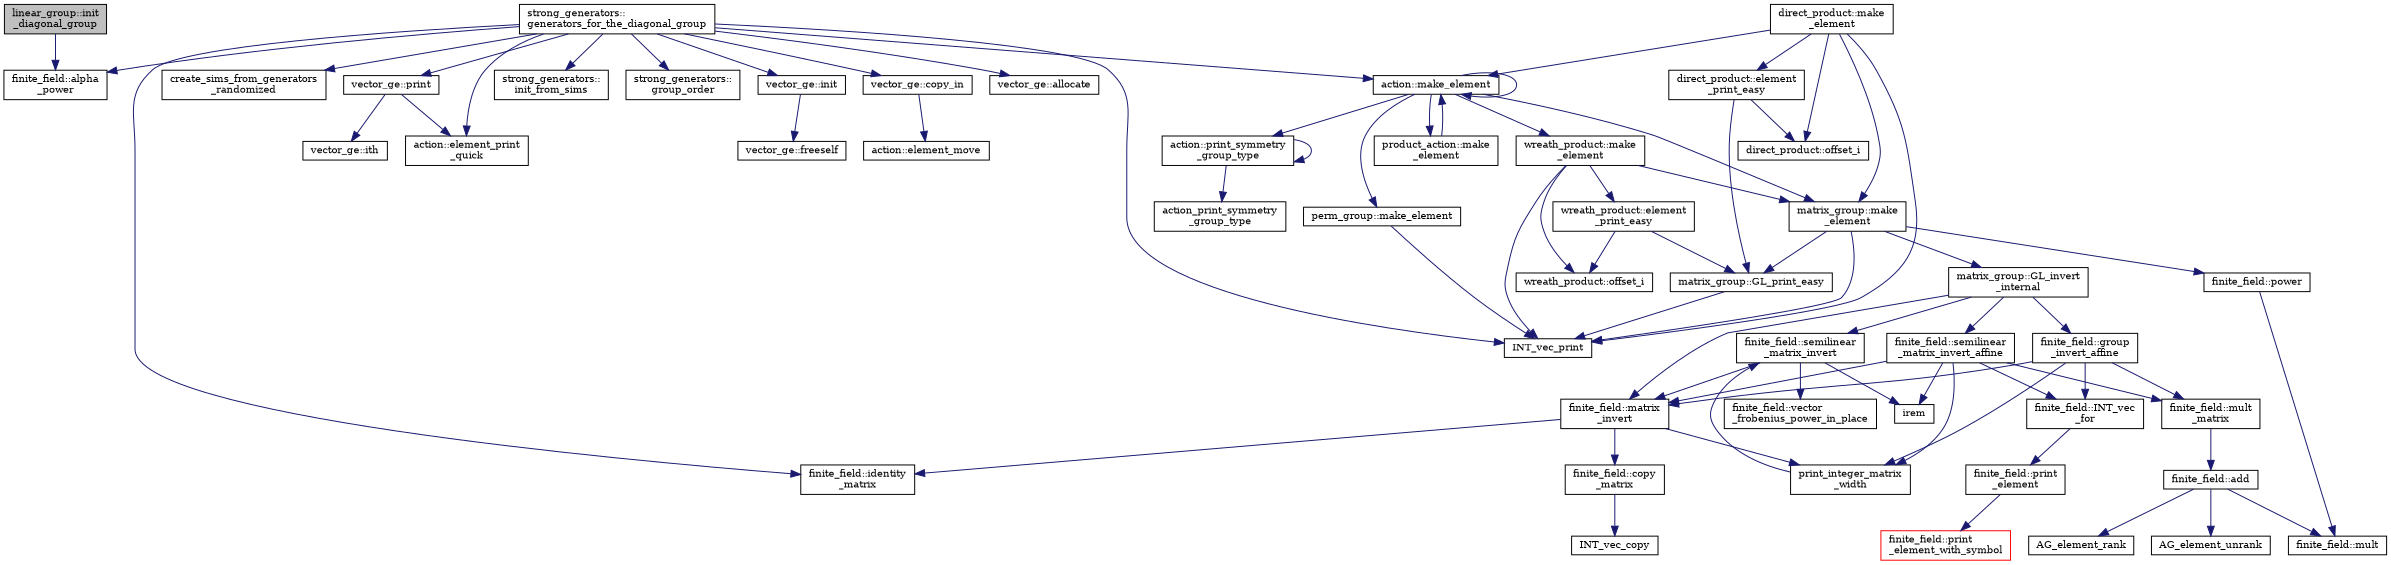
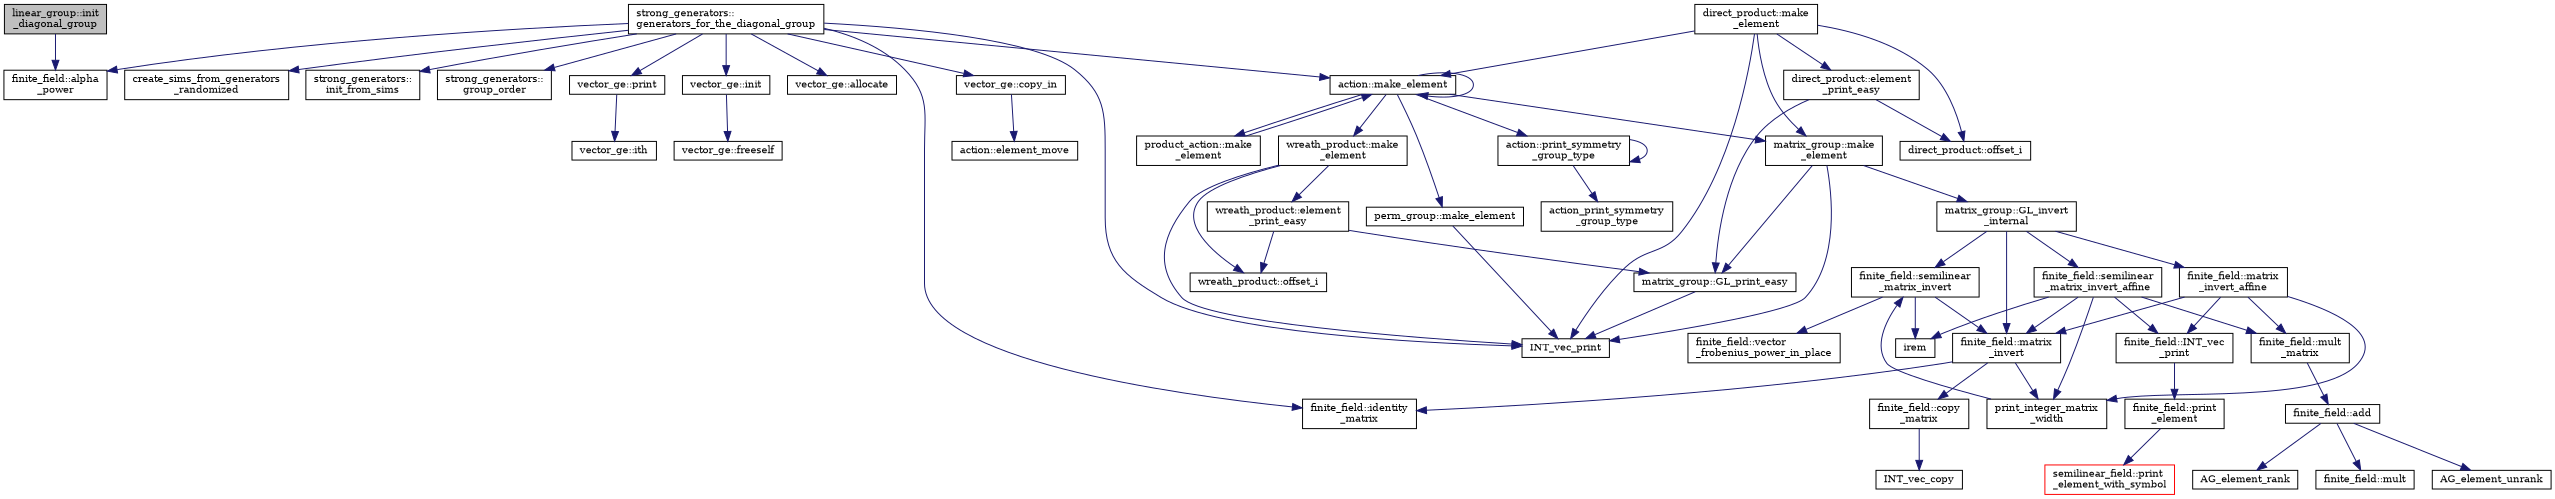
node "action::element_print _quick": removed
edge "wreath_product::make _element" -> "matrix_group::make _element": removed
node "finite_field::power": removed
node "finite_field::group _invert_affine": label "finite_field::group _invert_affine" -> "finite_field::matrix _invert_affine"
node "finite_field::INT_vec _for": label "finite_field::INT_vec _for" -> "finite_field::INT_vec _print"
node "finite_field::print _element_with_symbol": label "finite_field::print _element_with_symbol" -> "semilinear_field::print _element_with_symbol"
